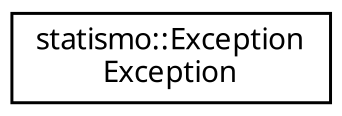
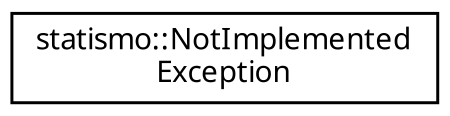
node "statismo::Exception Exception": label "statismo::Exception Exception" -> "statismo::NotImplemented Exception"
